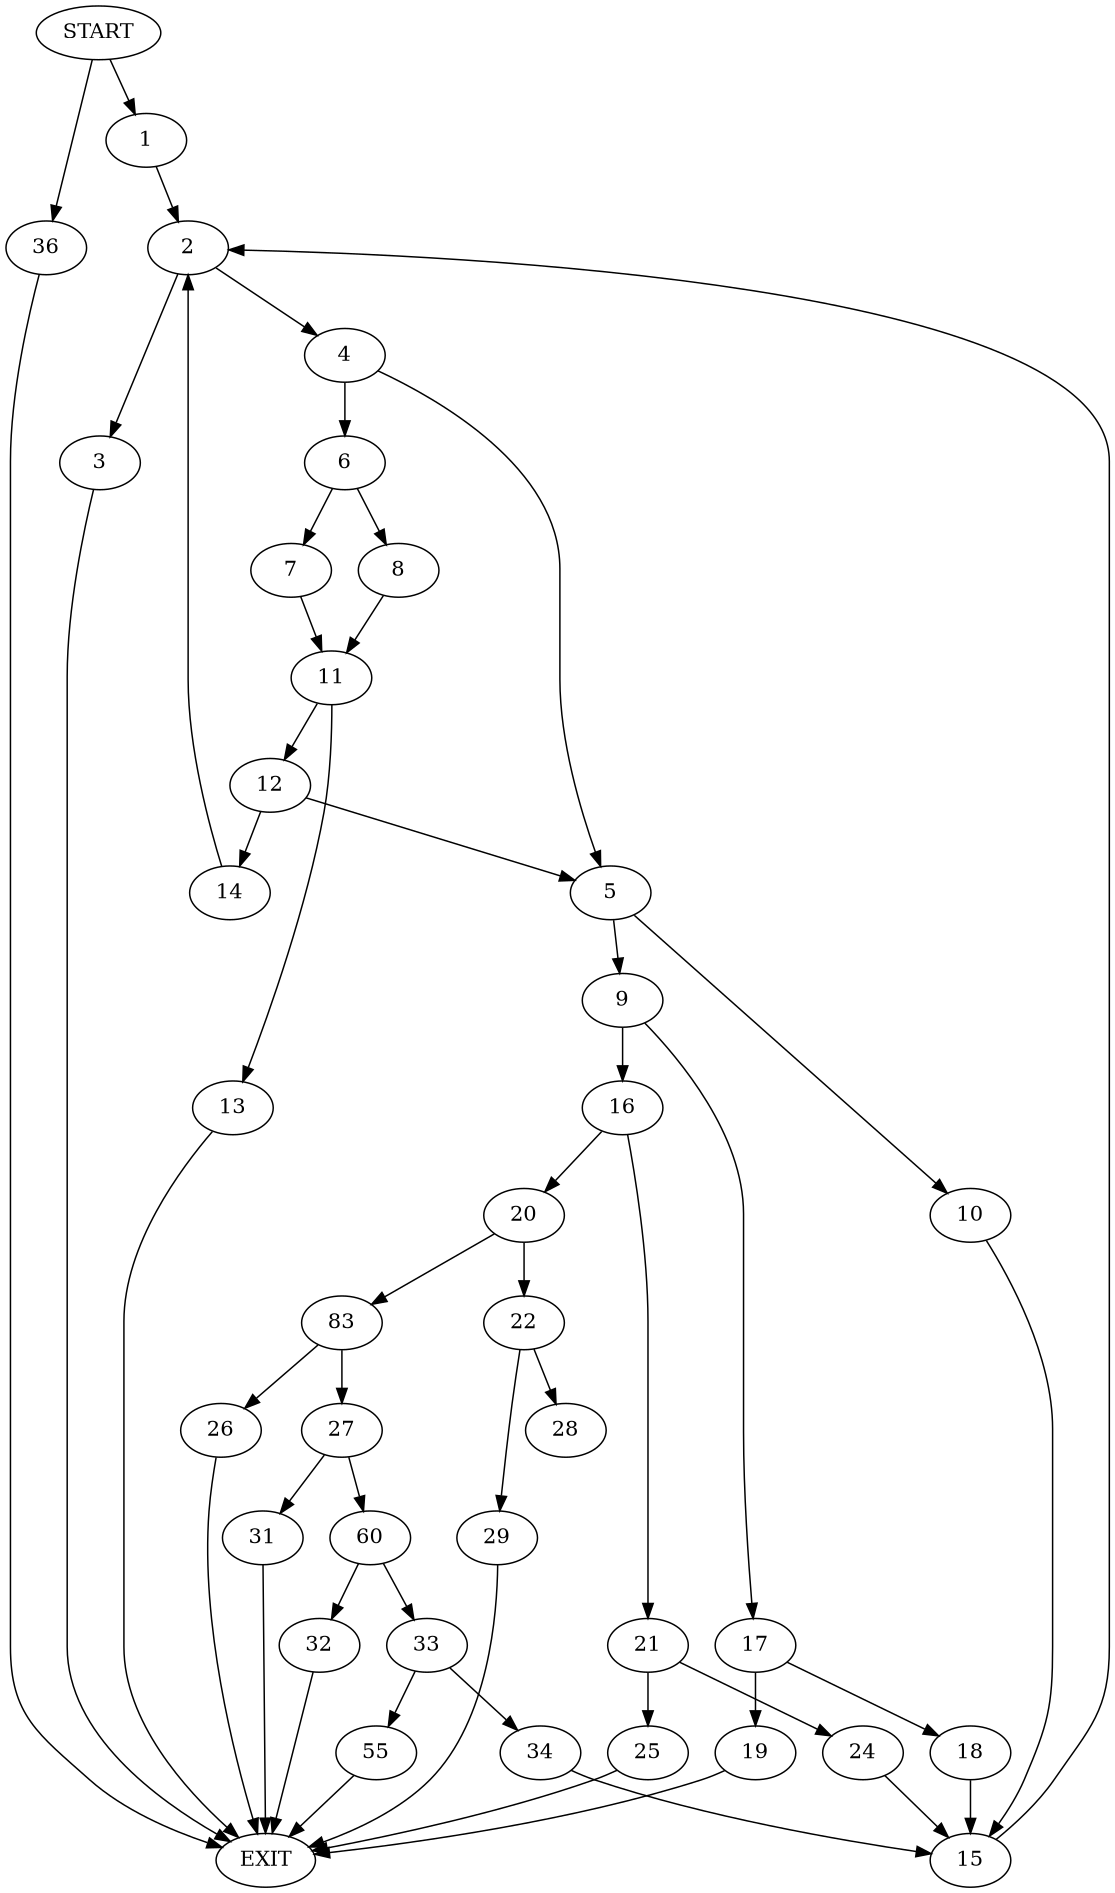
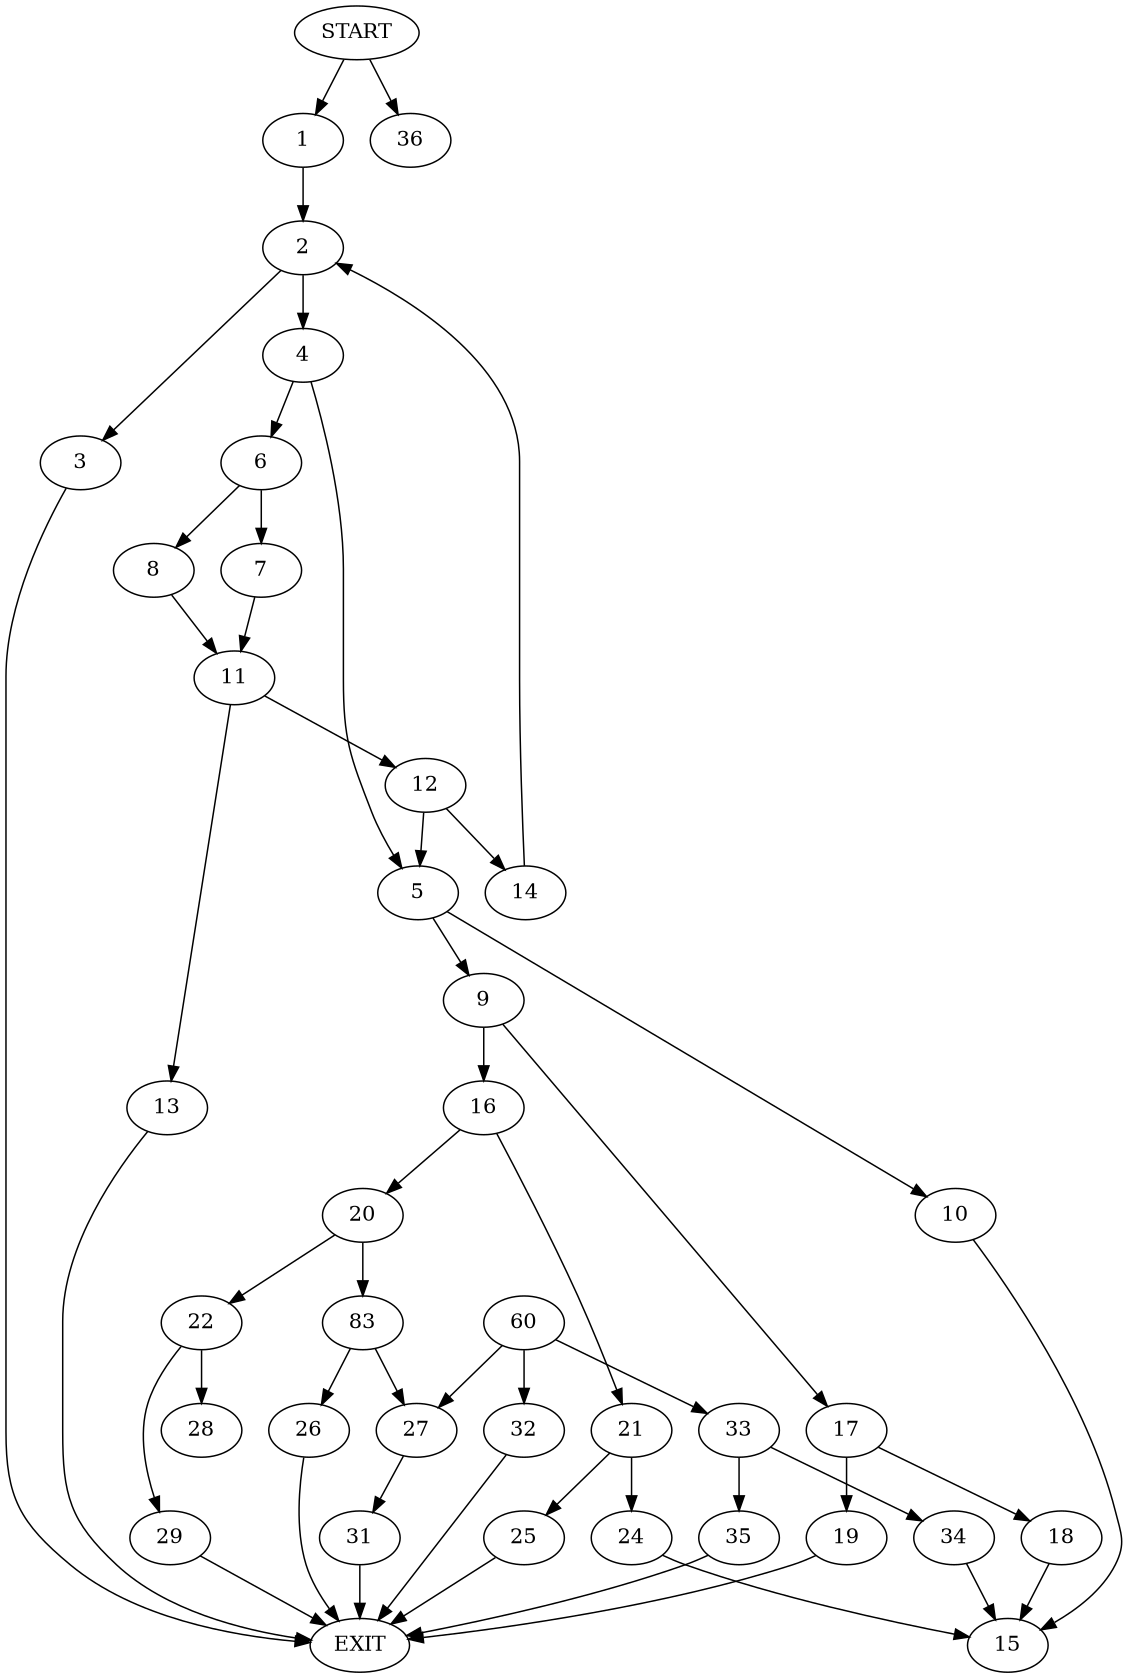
edge "15" -> "2": removed
edge "36" -> "EXIT": removed
edge "27" -> "60": reversed
node "55": label "55" -> "35"
